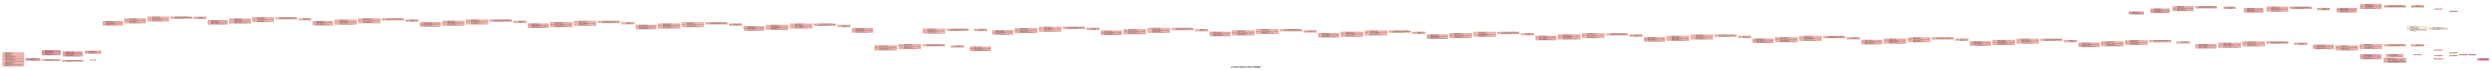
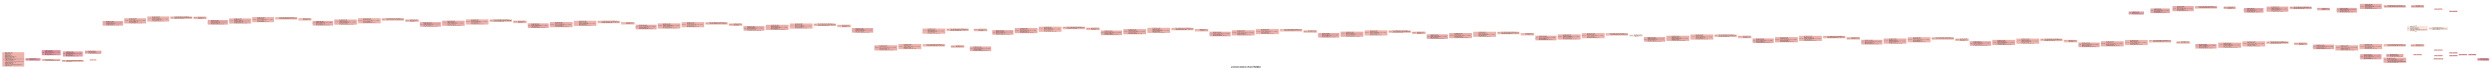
node "invoke.cont368:": fillcolor #dc5d4a70 -> #f3c7b170
